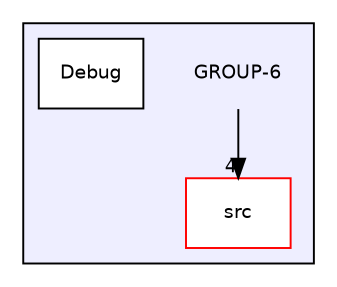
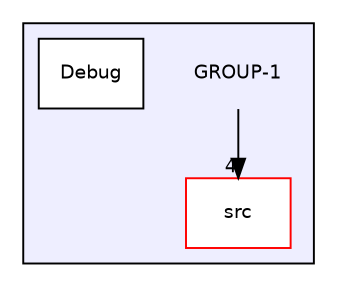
node "GROUP-6": label "GROUP-6" -> "GROUP-1"
